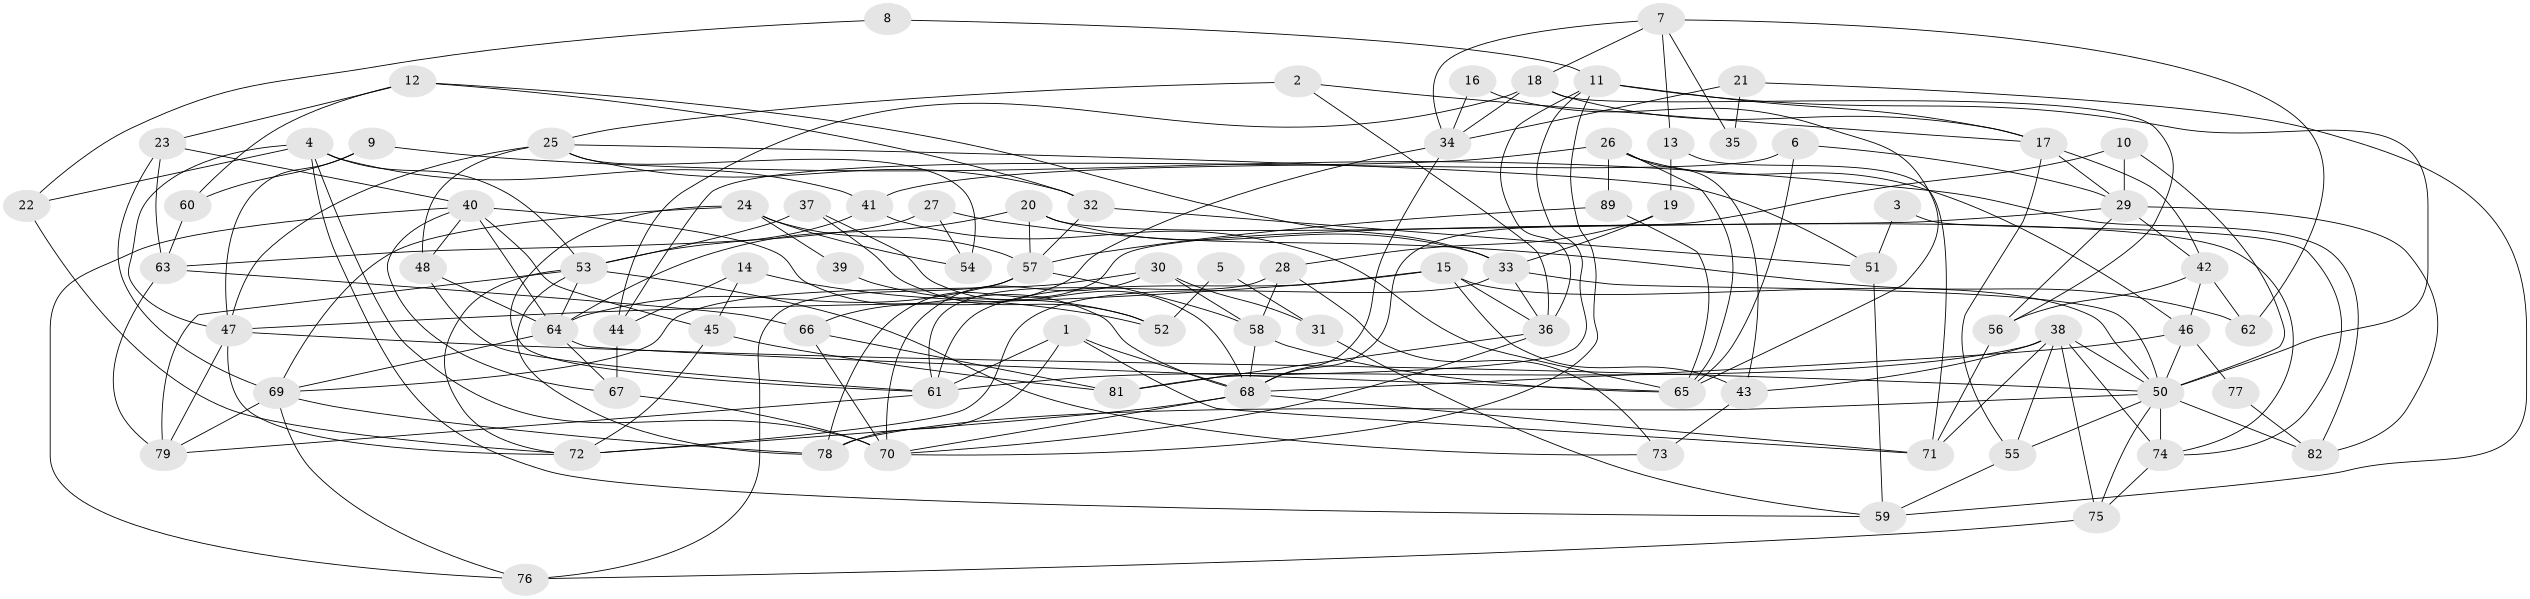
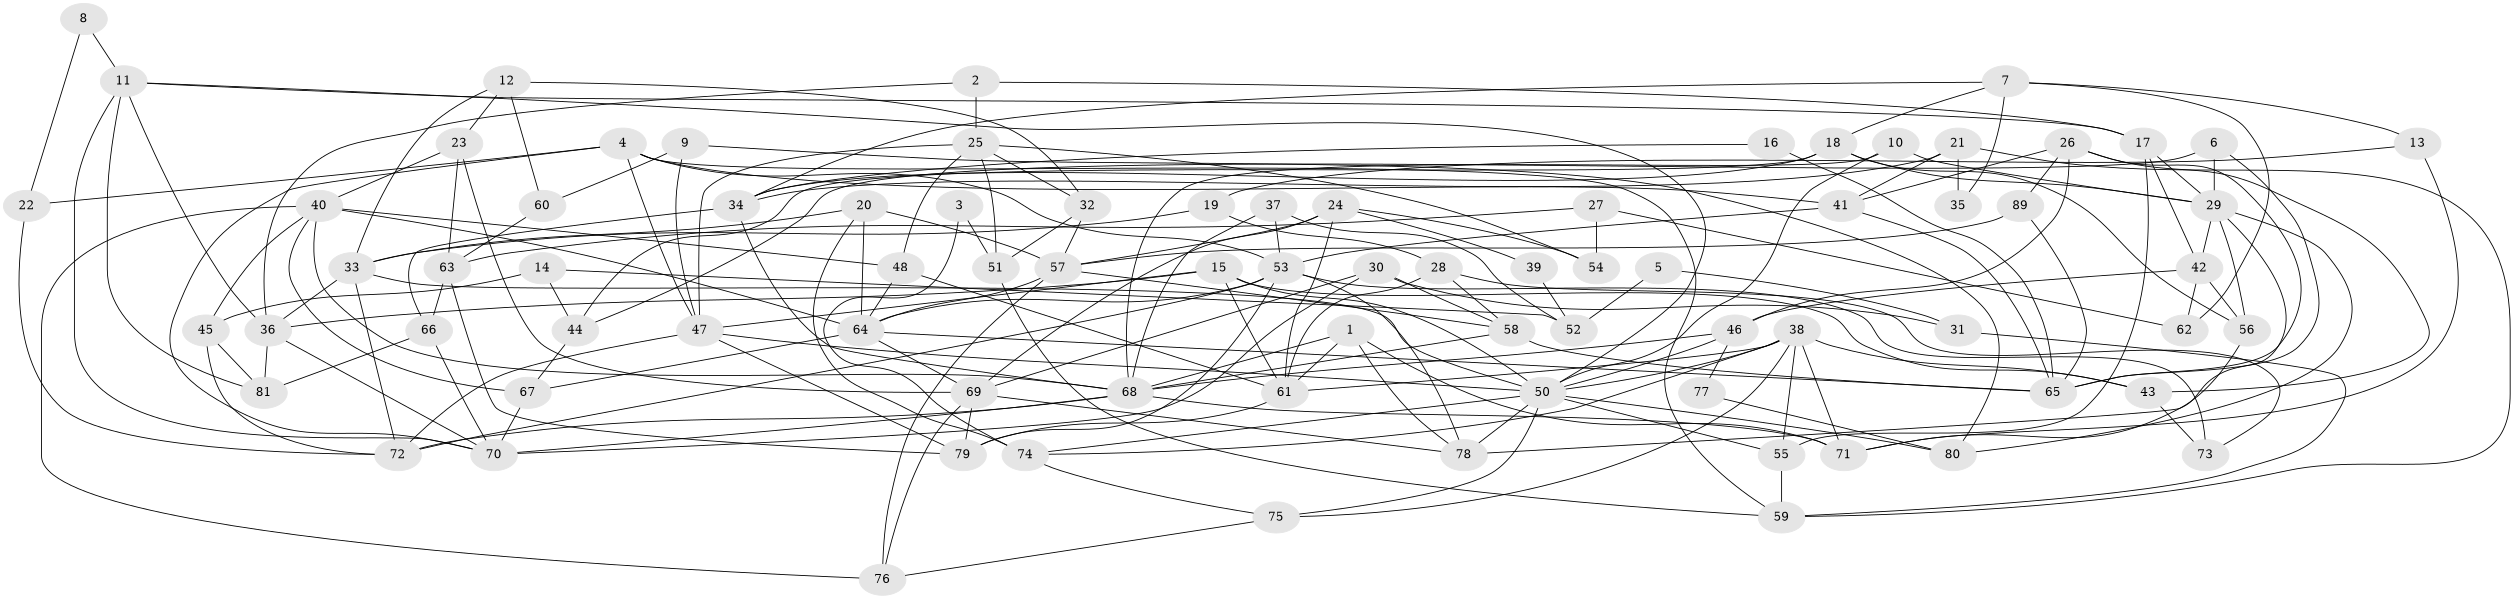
edge "18" -- "17": now "18" -- "29"
edge "21" -- "41": added
node "82": label "82" -> "80"
